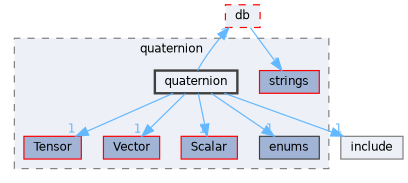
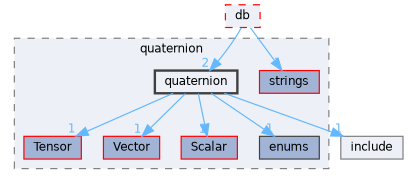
edge "quaternion" -> "db": reversed
